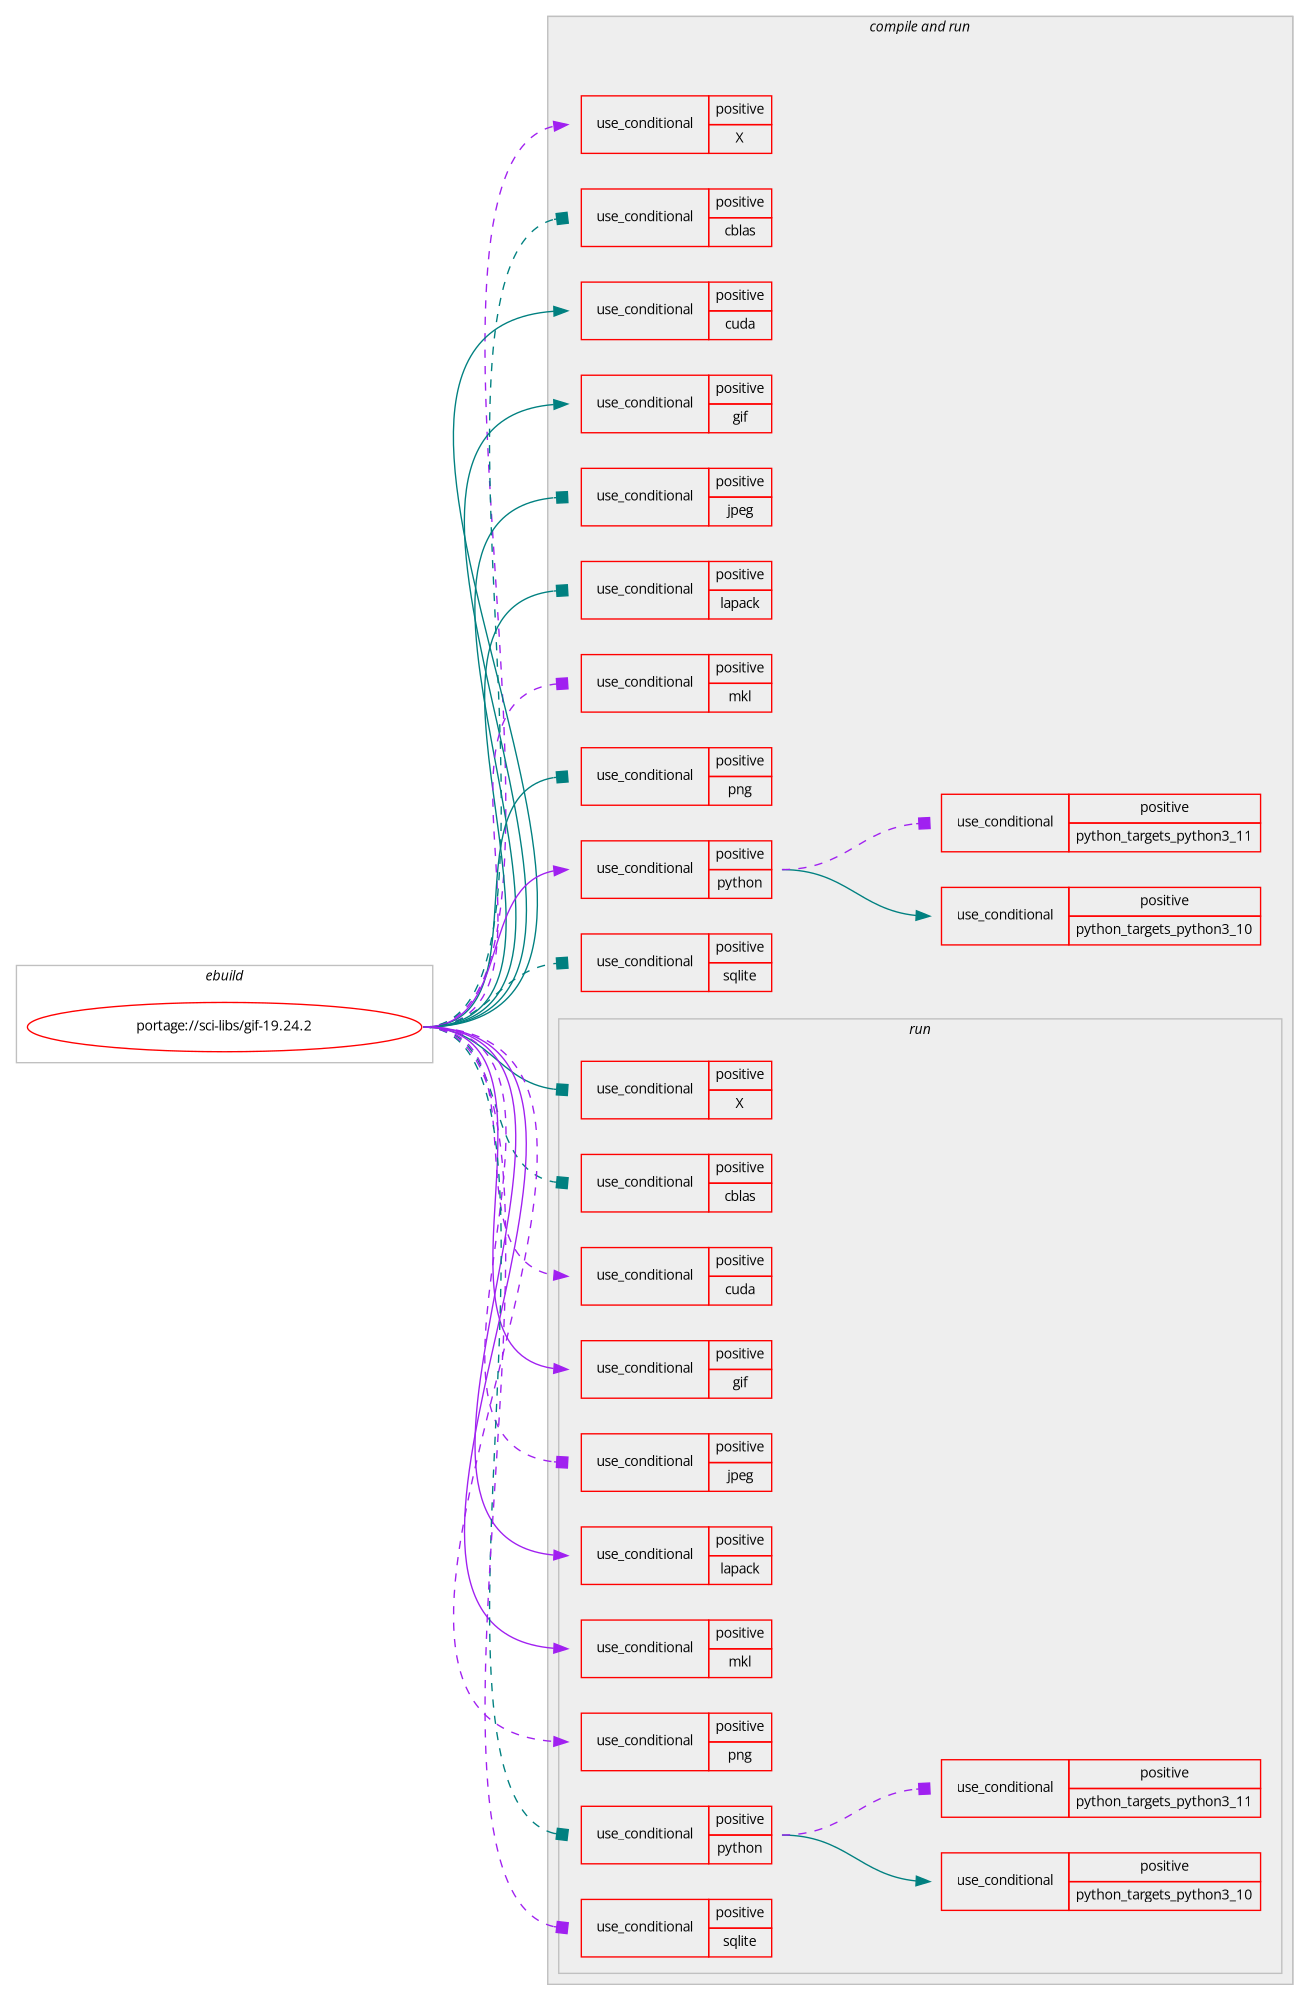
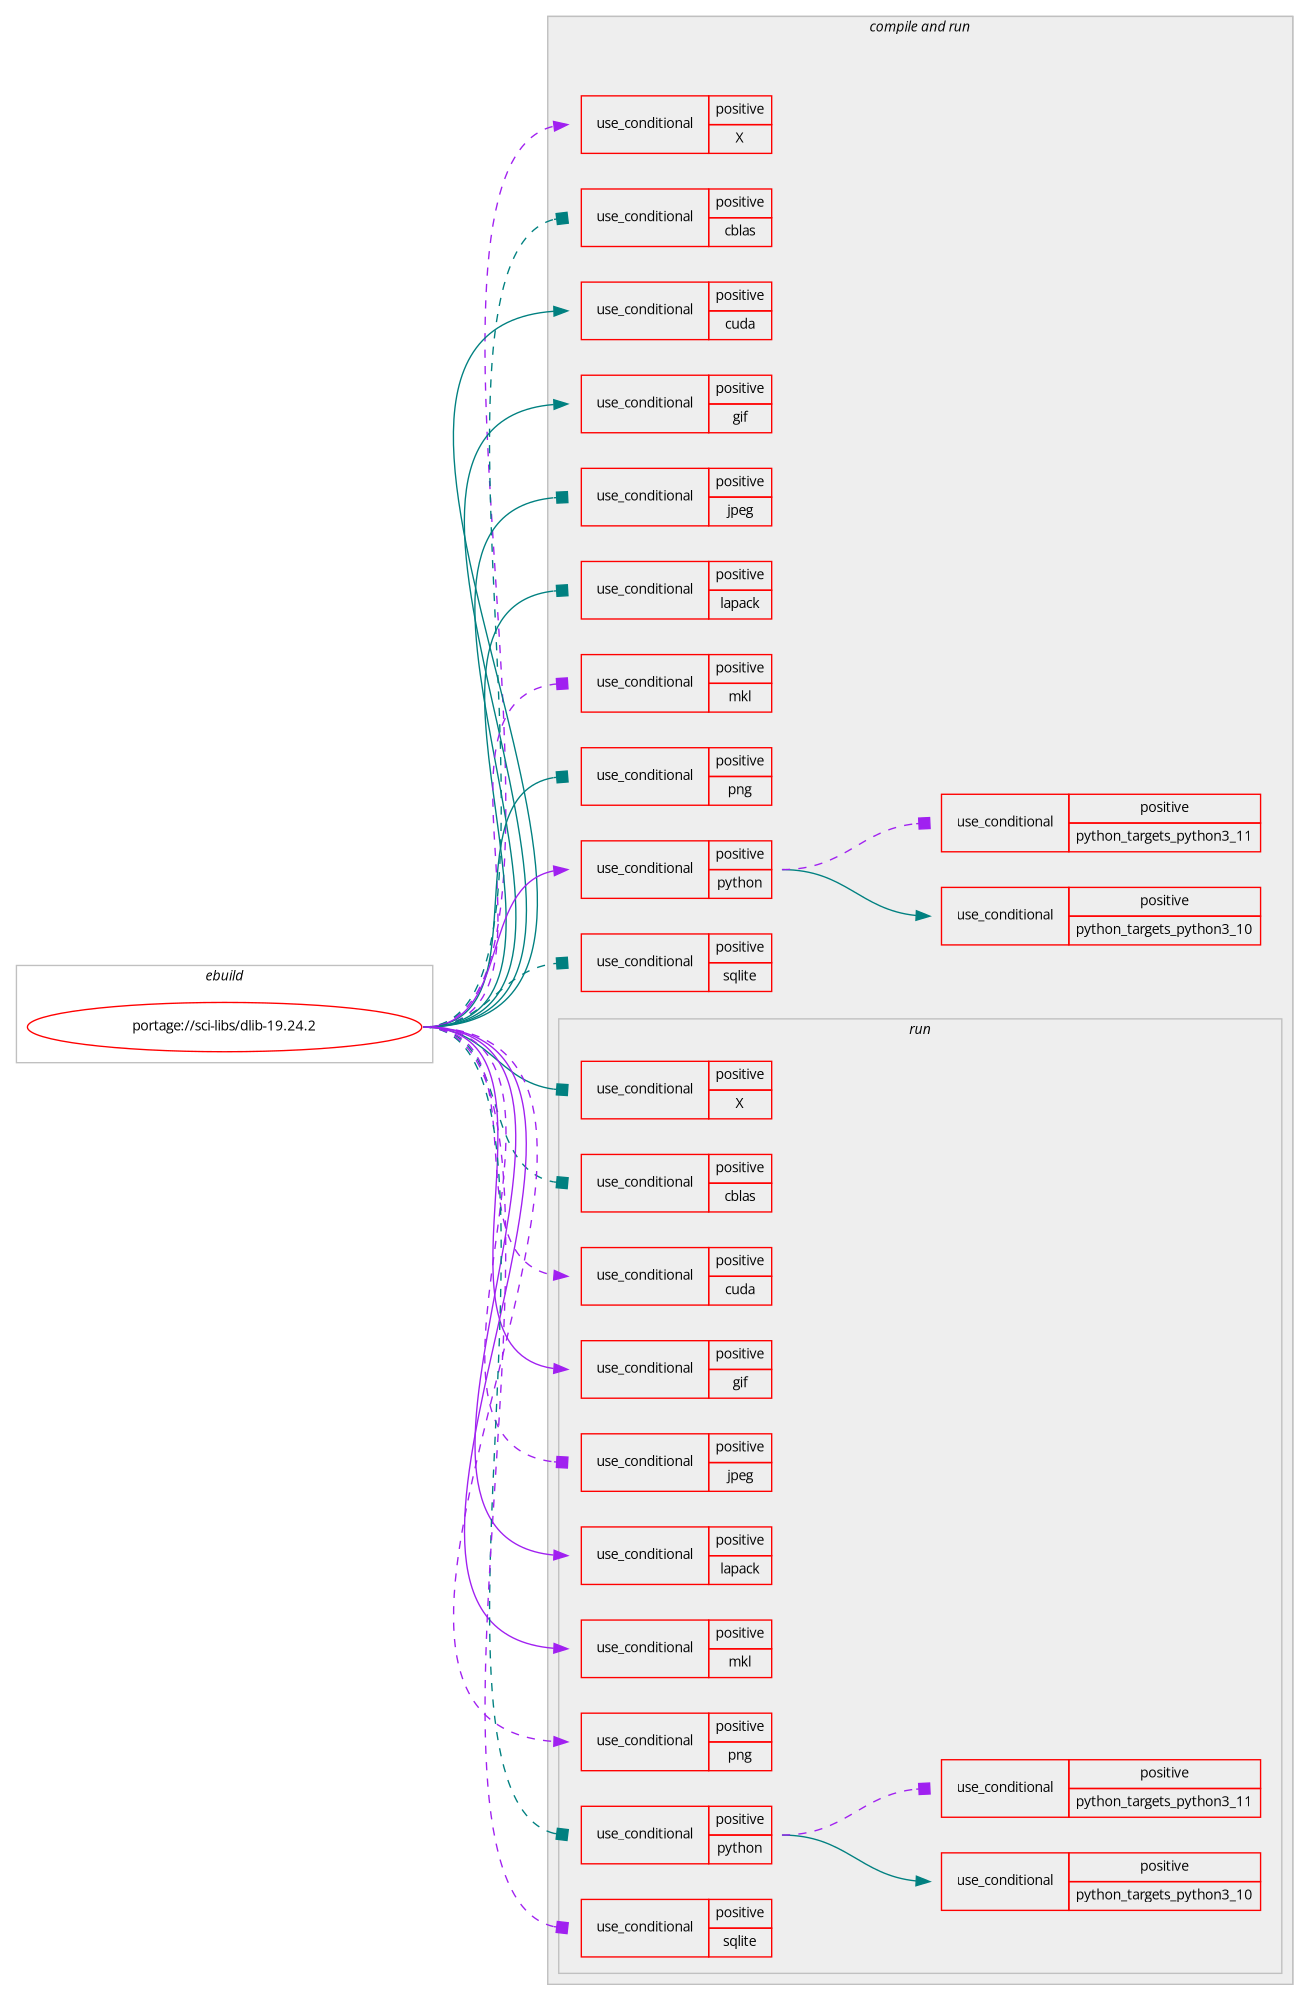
node "portage://sci-libs/gif-19.24.2": label "portage://sci-libs/gif-19.24.2" -> "portage://sci-libs/dlib-19.24.2"
